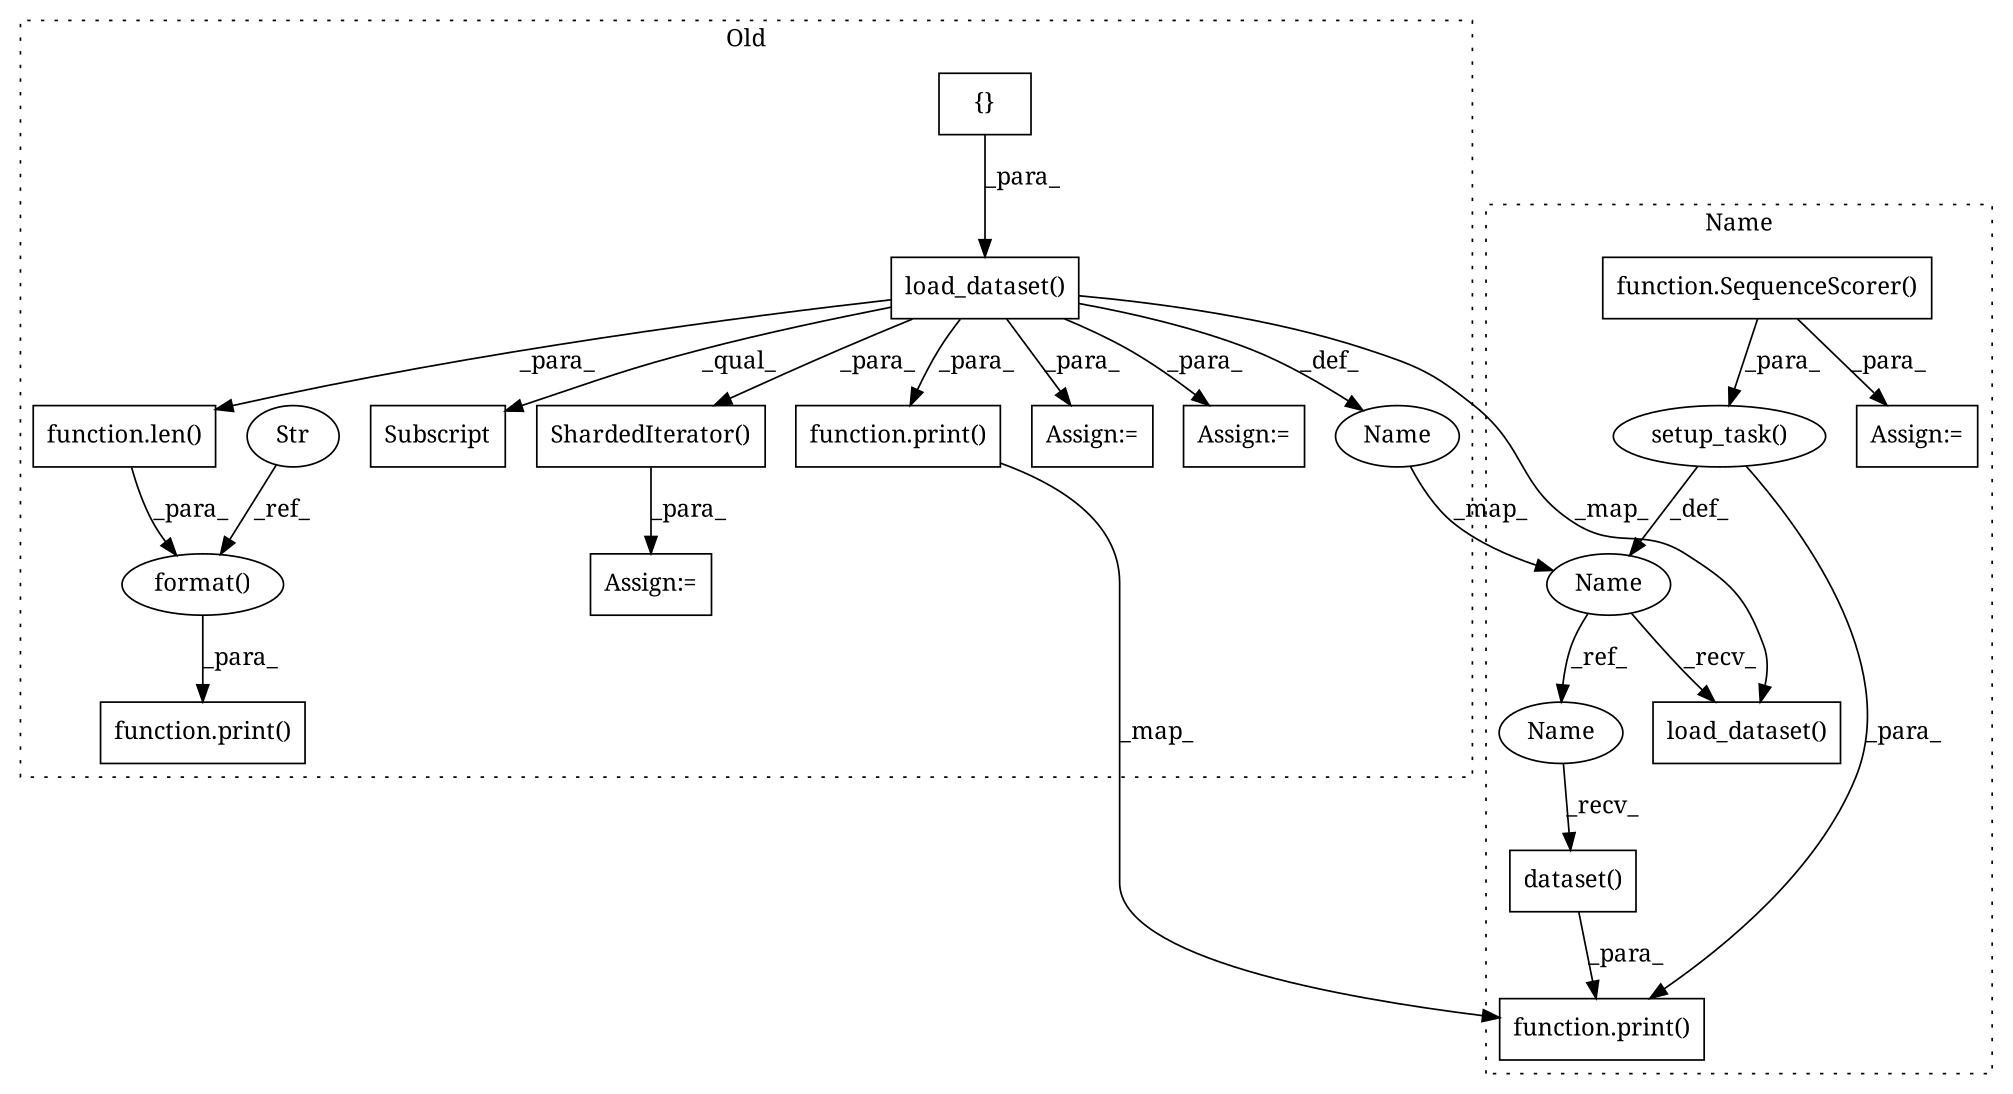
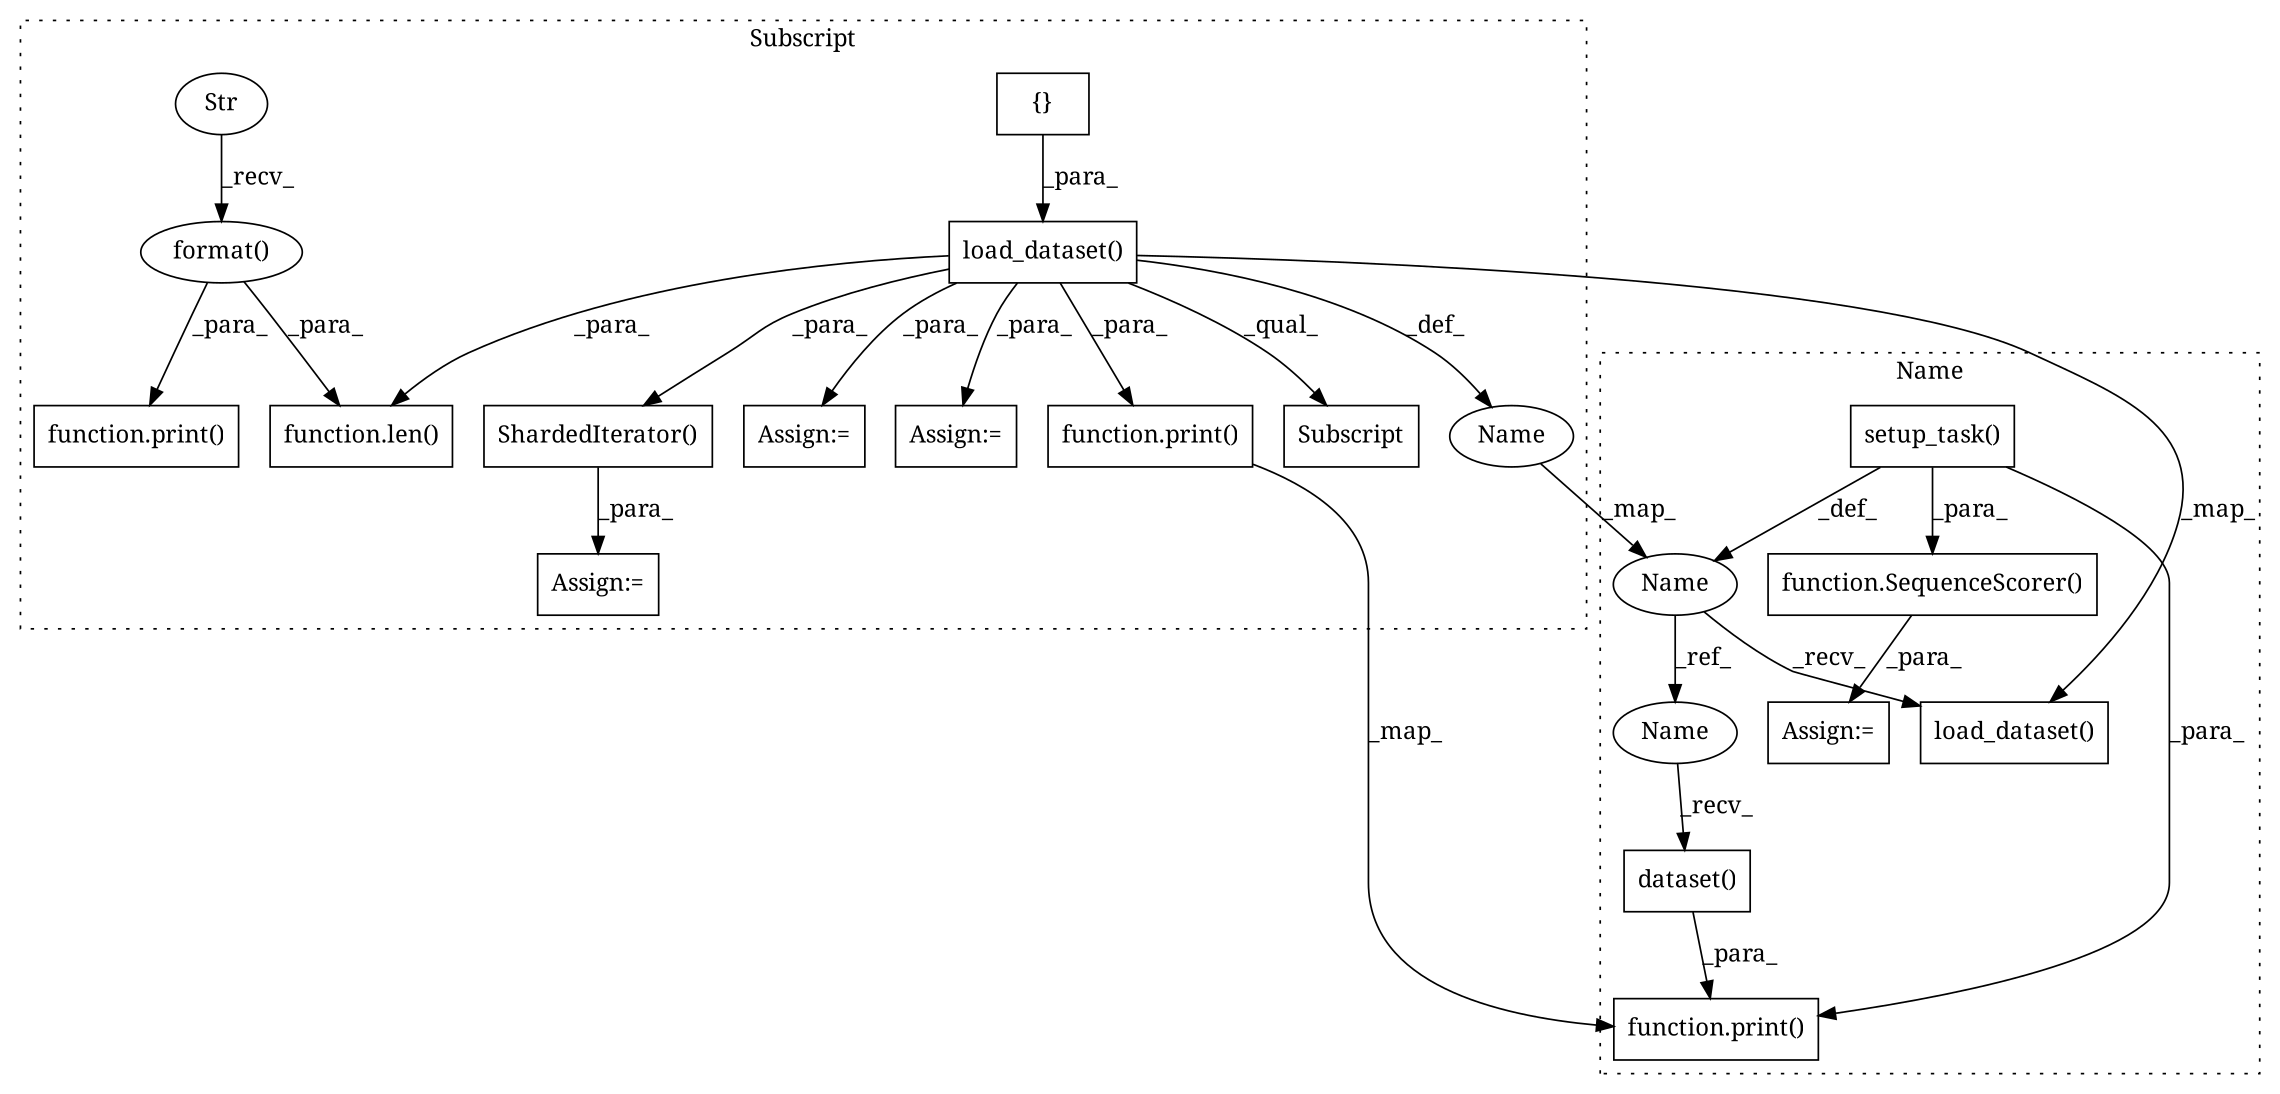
cluster "Old": label "Old" -> "Subscript"
edge "function.SequenceScorer()" -> "setup_task()": reversed
node "setup_task()": shape ellipse -> box
edge "function.len()" -> "format()": reversed
edge "Str" -> "format()": label "_ref_" -> "_recv_"
